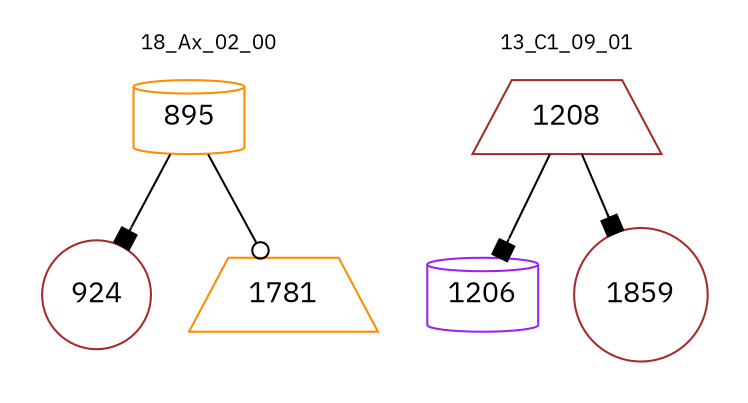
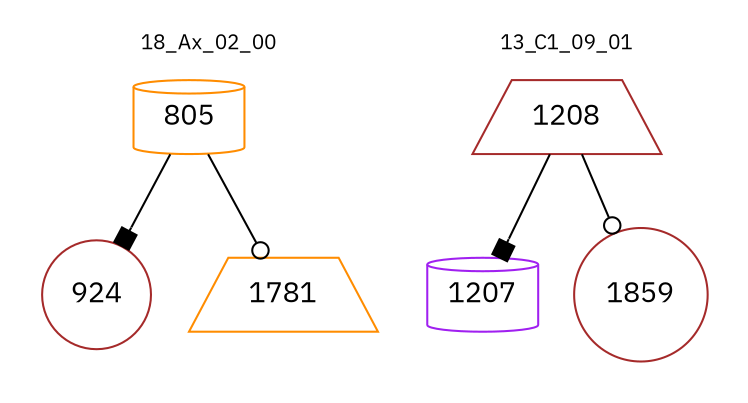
node "895": label "895" -> "805"
edge "1208" -> "1859": arrowhead box -> odot
node "1206": label "1206" -> "1207"
